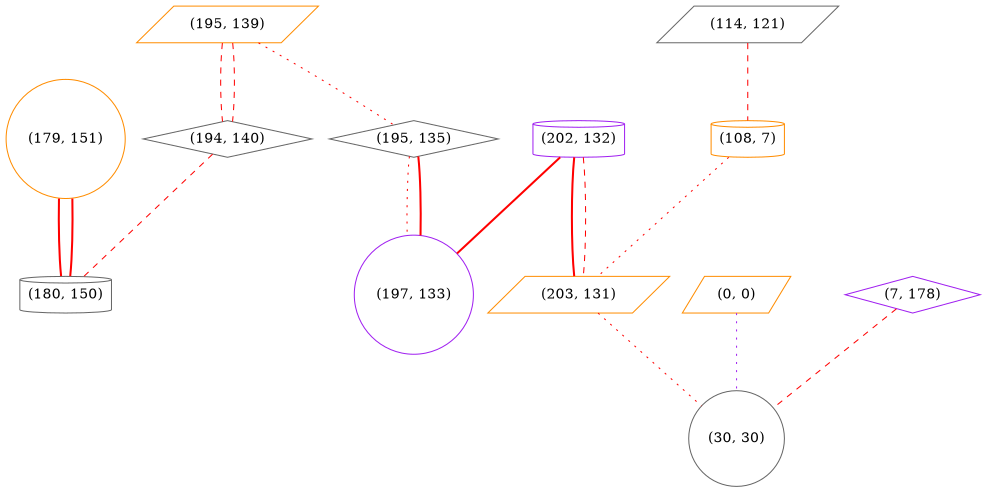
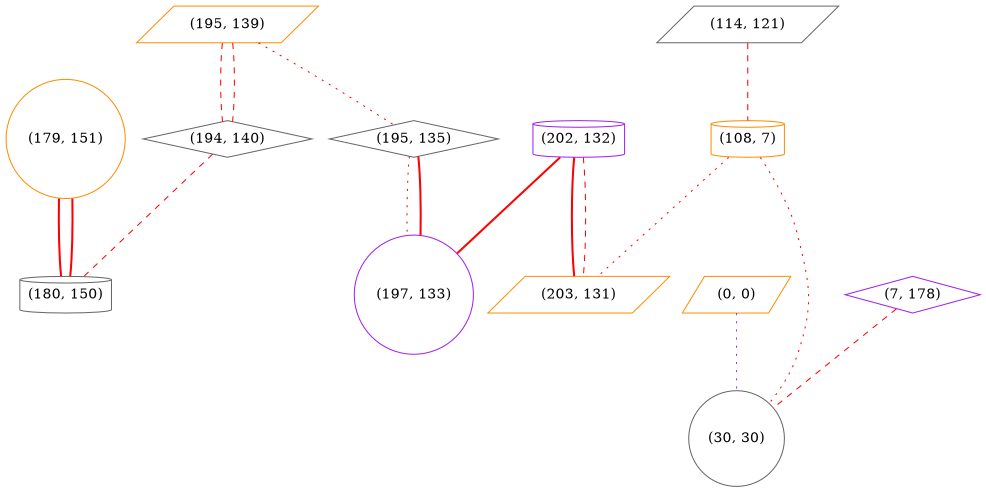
edge "(203, 131)" -- "(30, 30)": now "(108, 7)" -- "(30, 30)"
